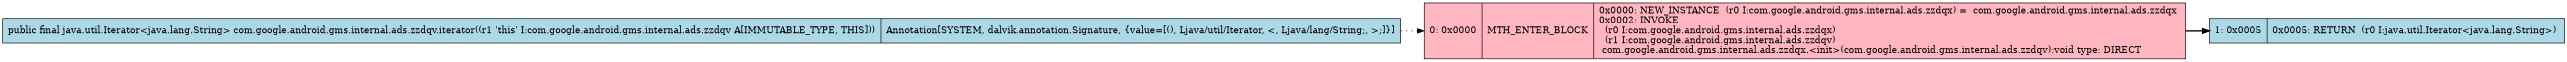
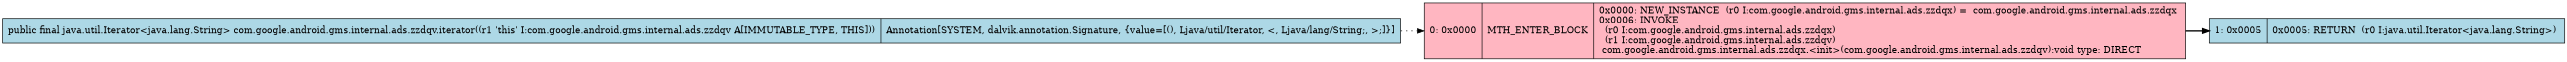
node "0: 0x0000": text "0x0002: INVOKE" -> "0x0006: INVOKE"
